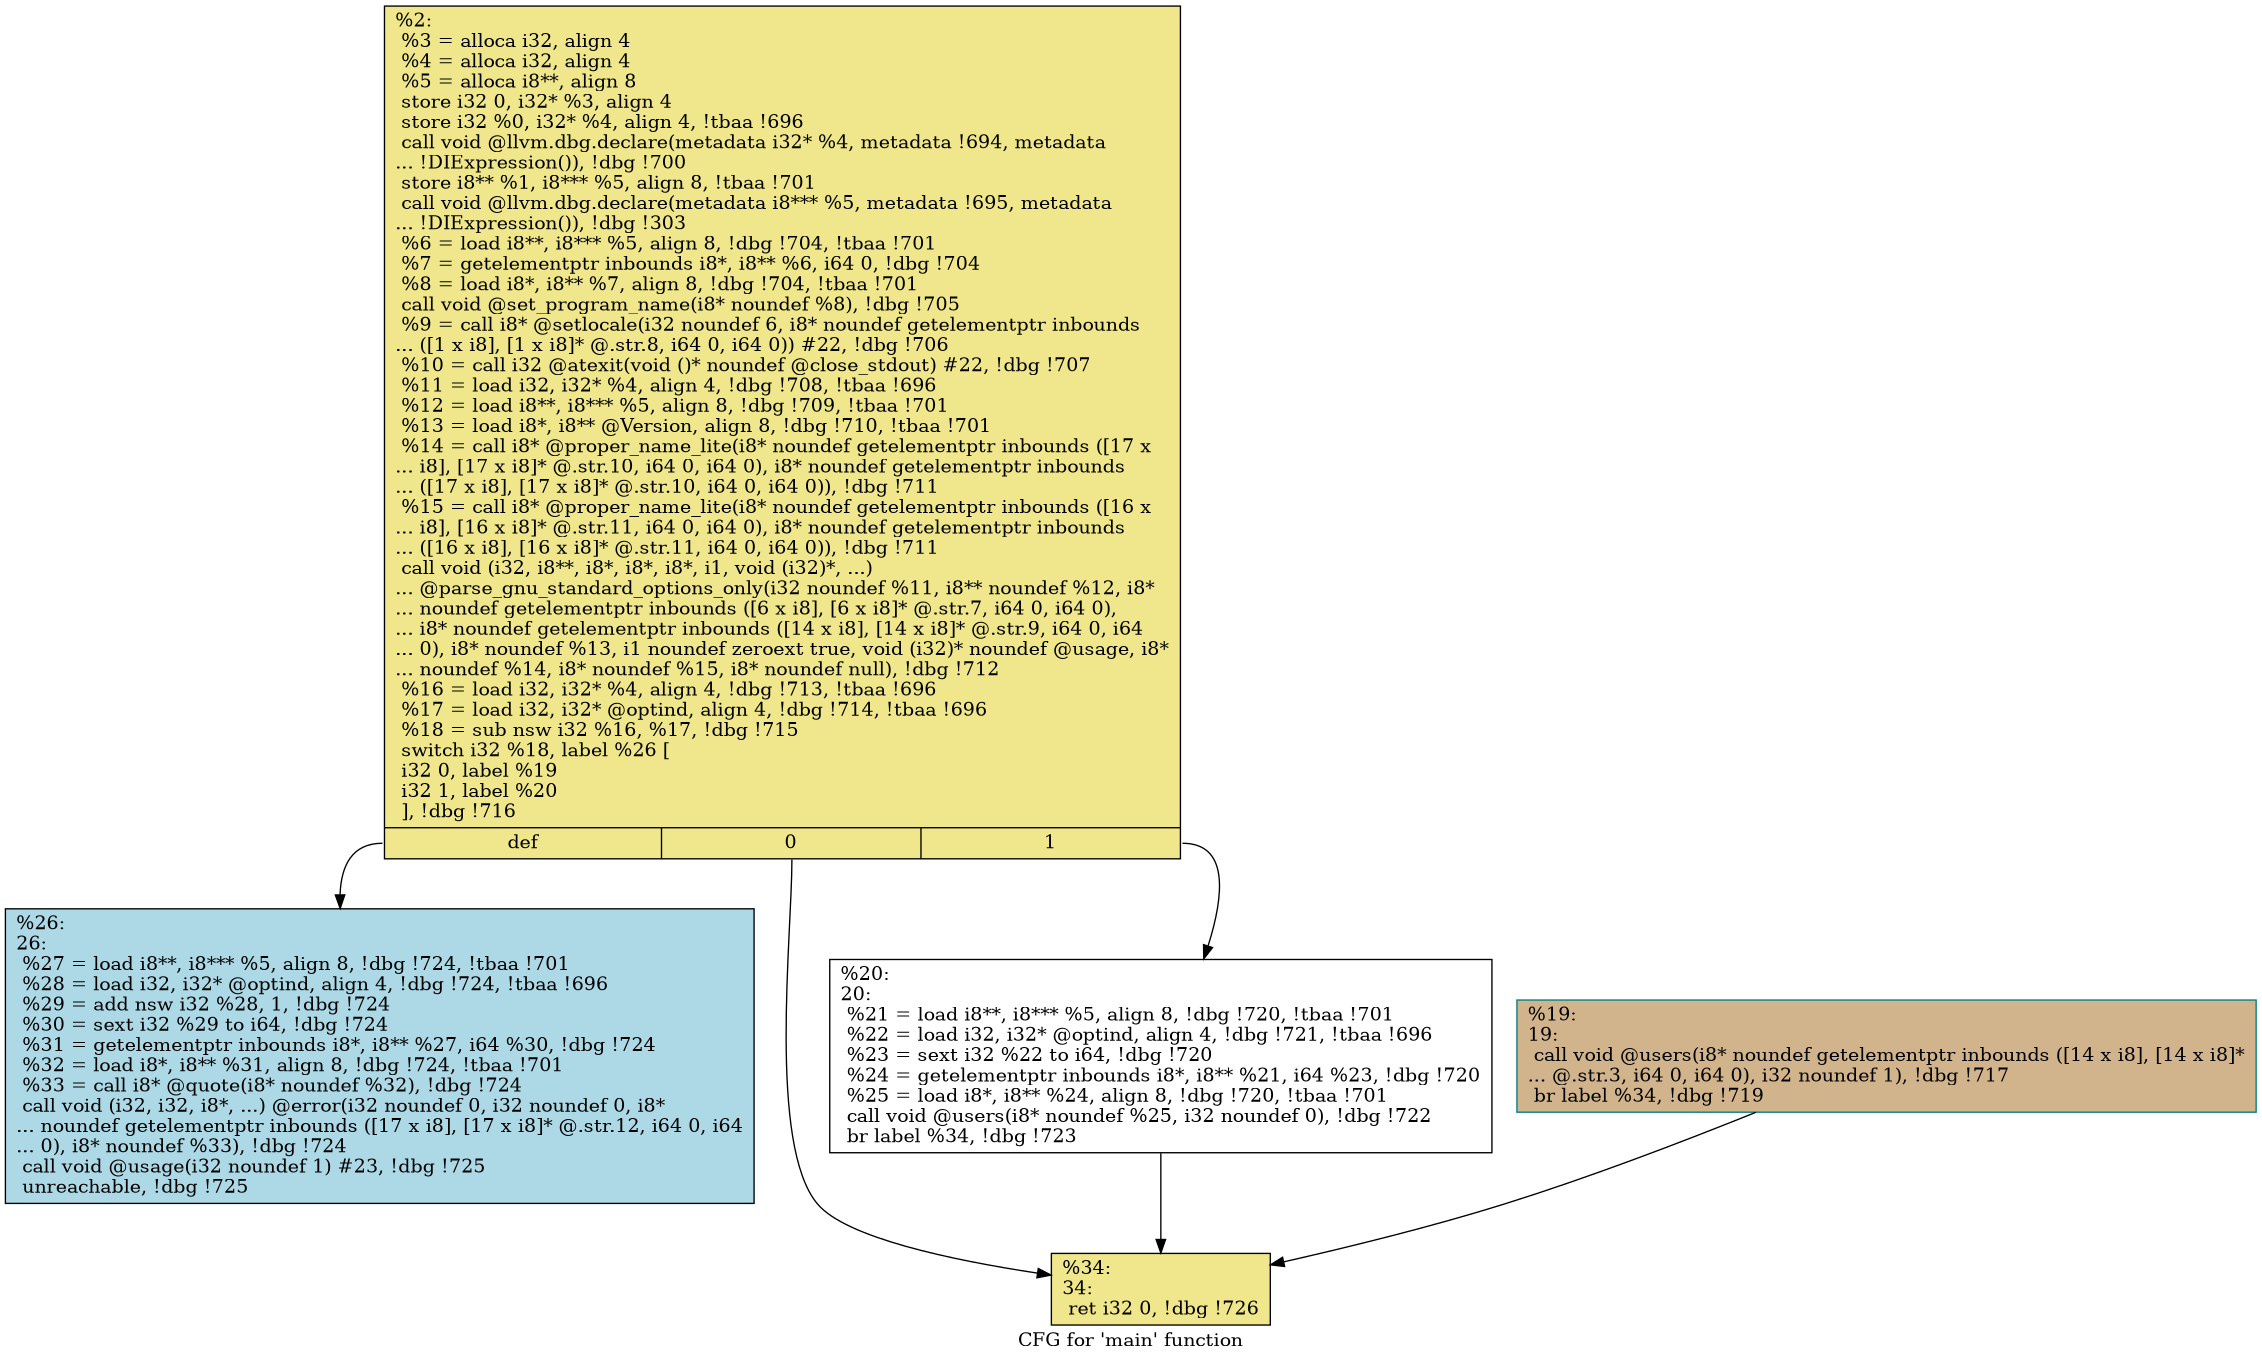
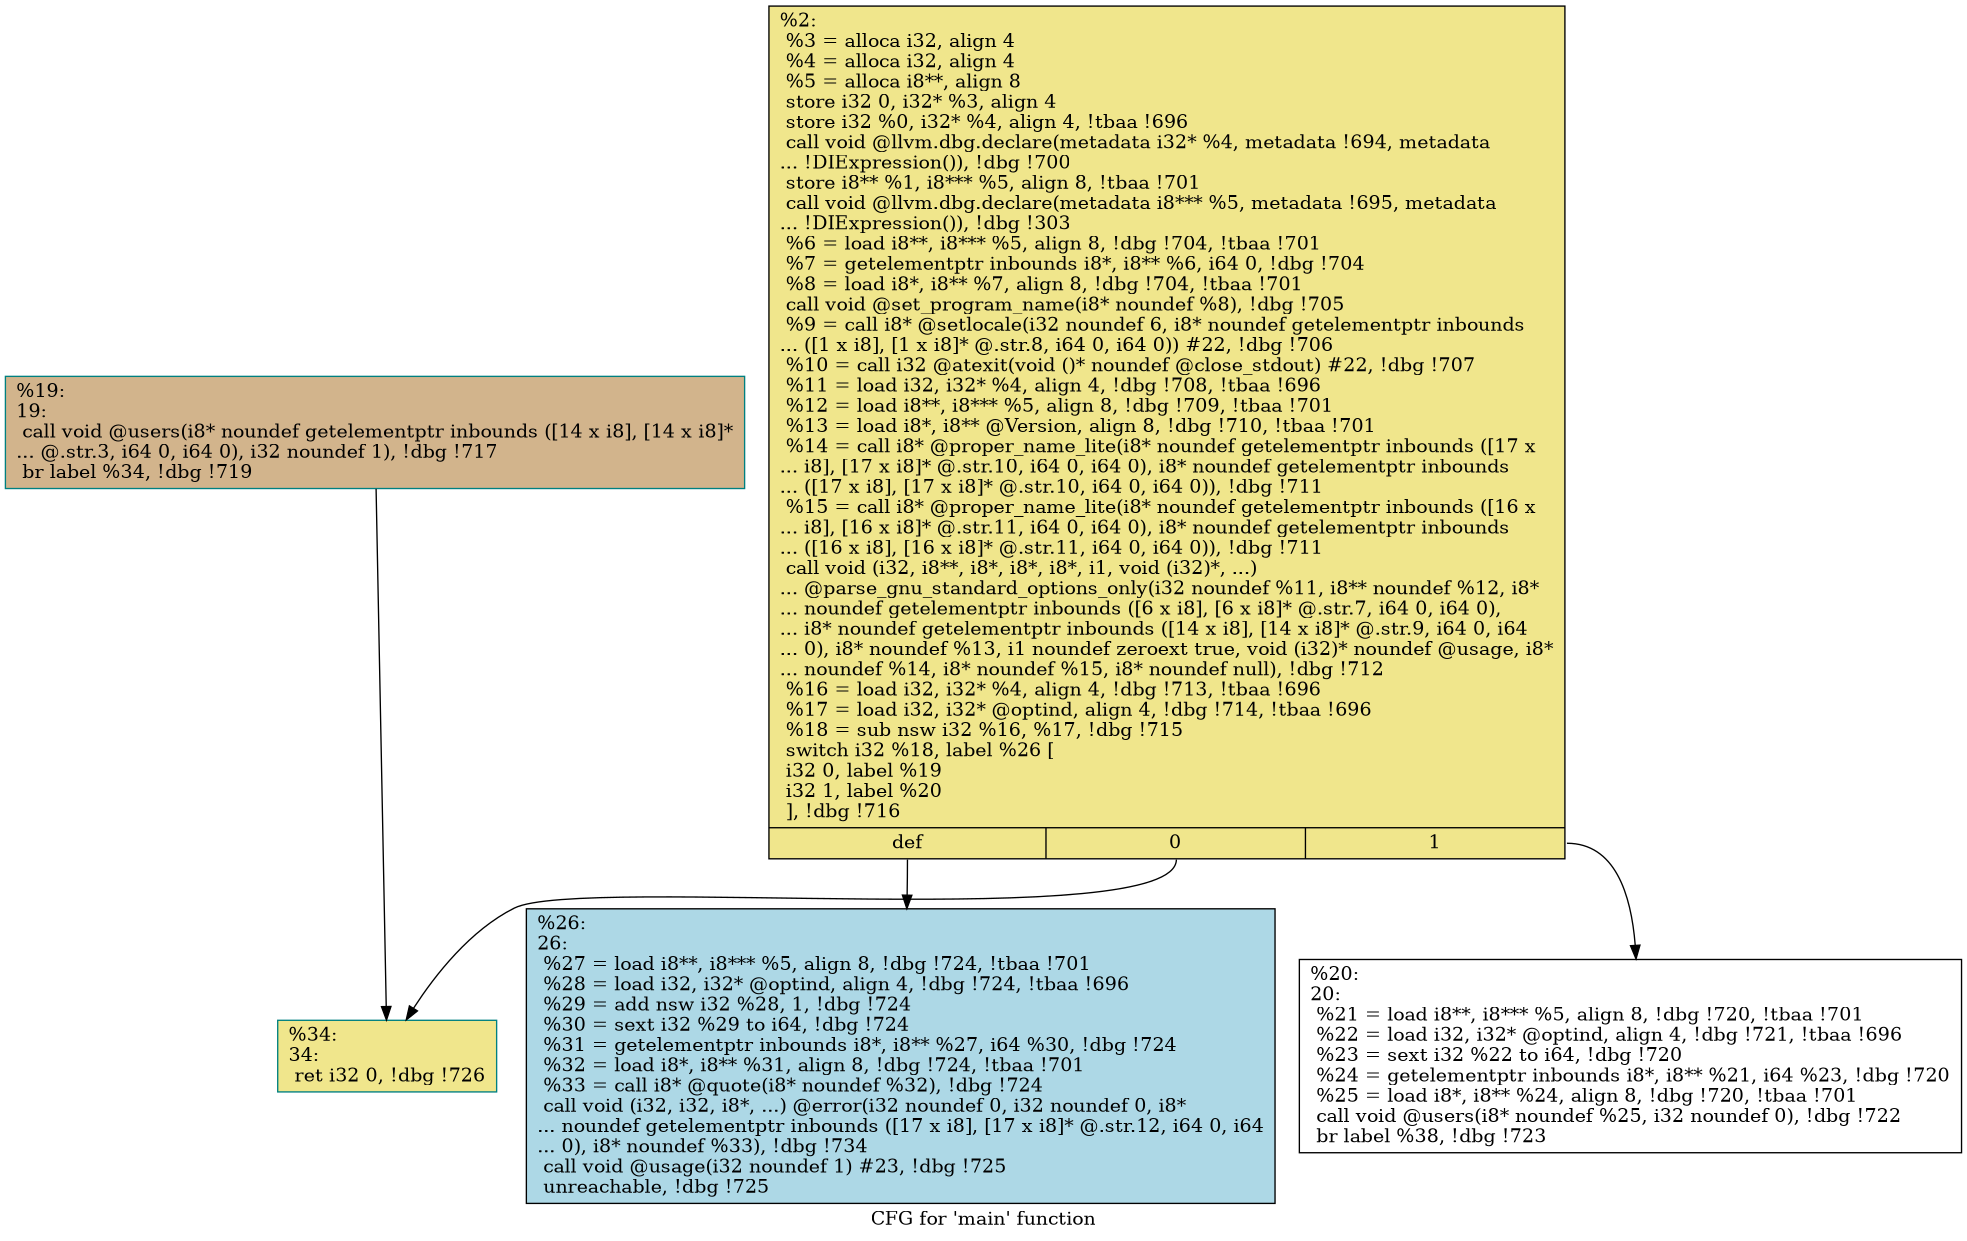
node "%20:": text "br label %34, !dbg !723" -> "br label %38, !dbg !723"
node "%26:": text "... 0), i8* noundef %33), !dbg !724" -> "... 0), i8* noundef %33), !dbg !734"
edge "%20:" -> "%34:": removed
node "%34:": color black -> teal
